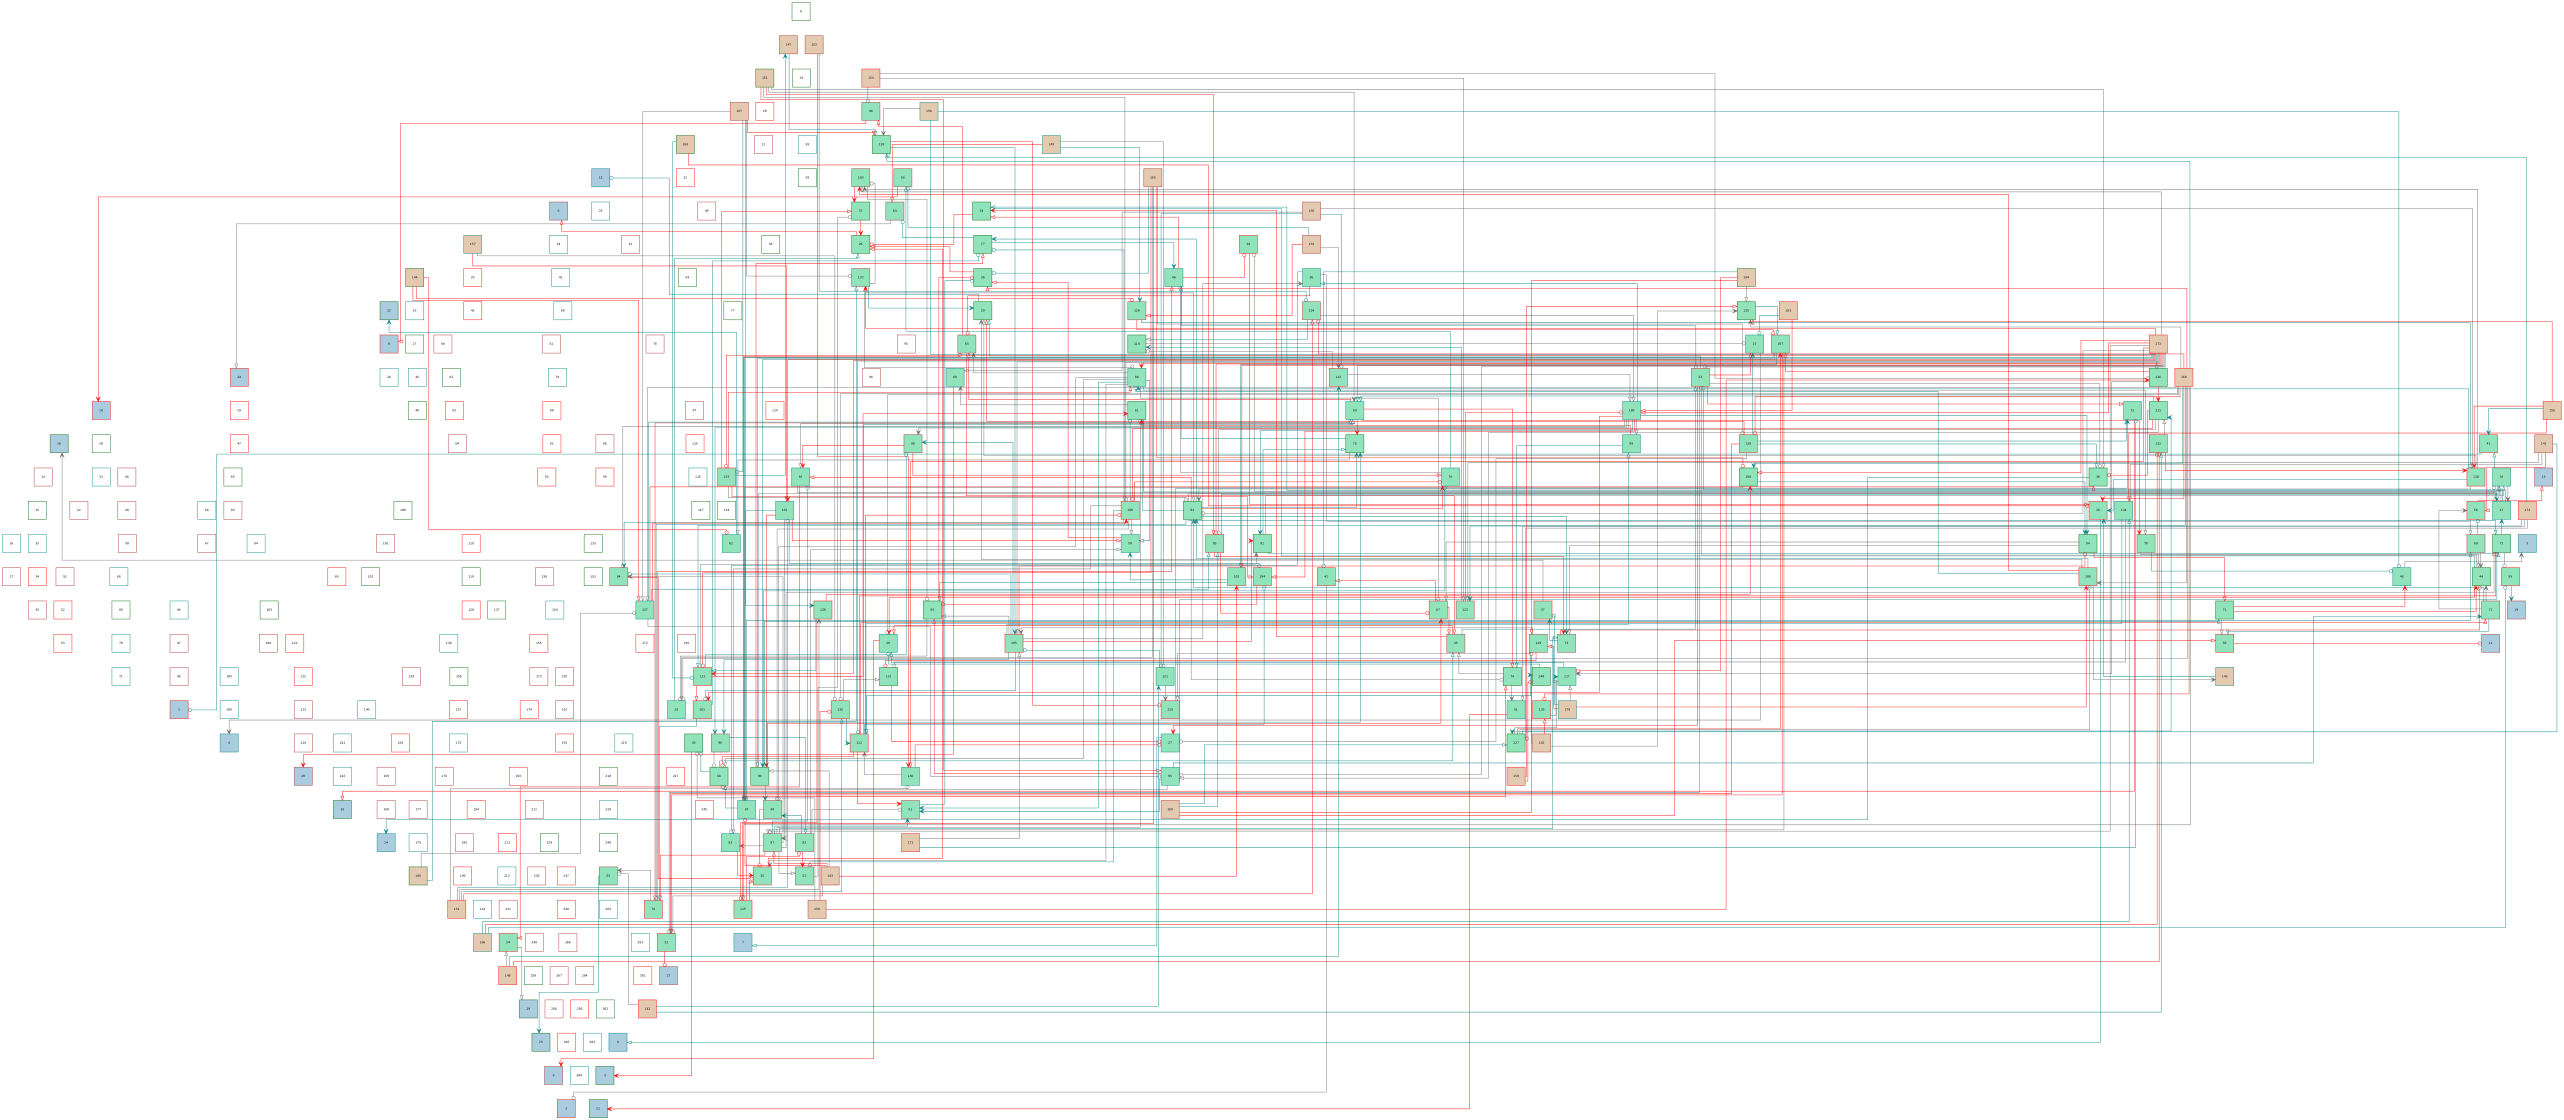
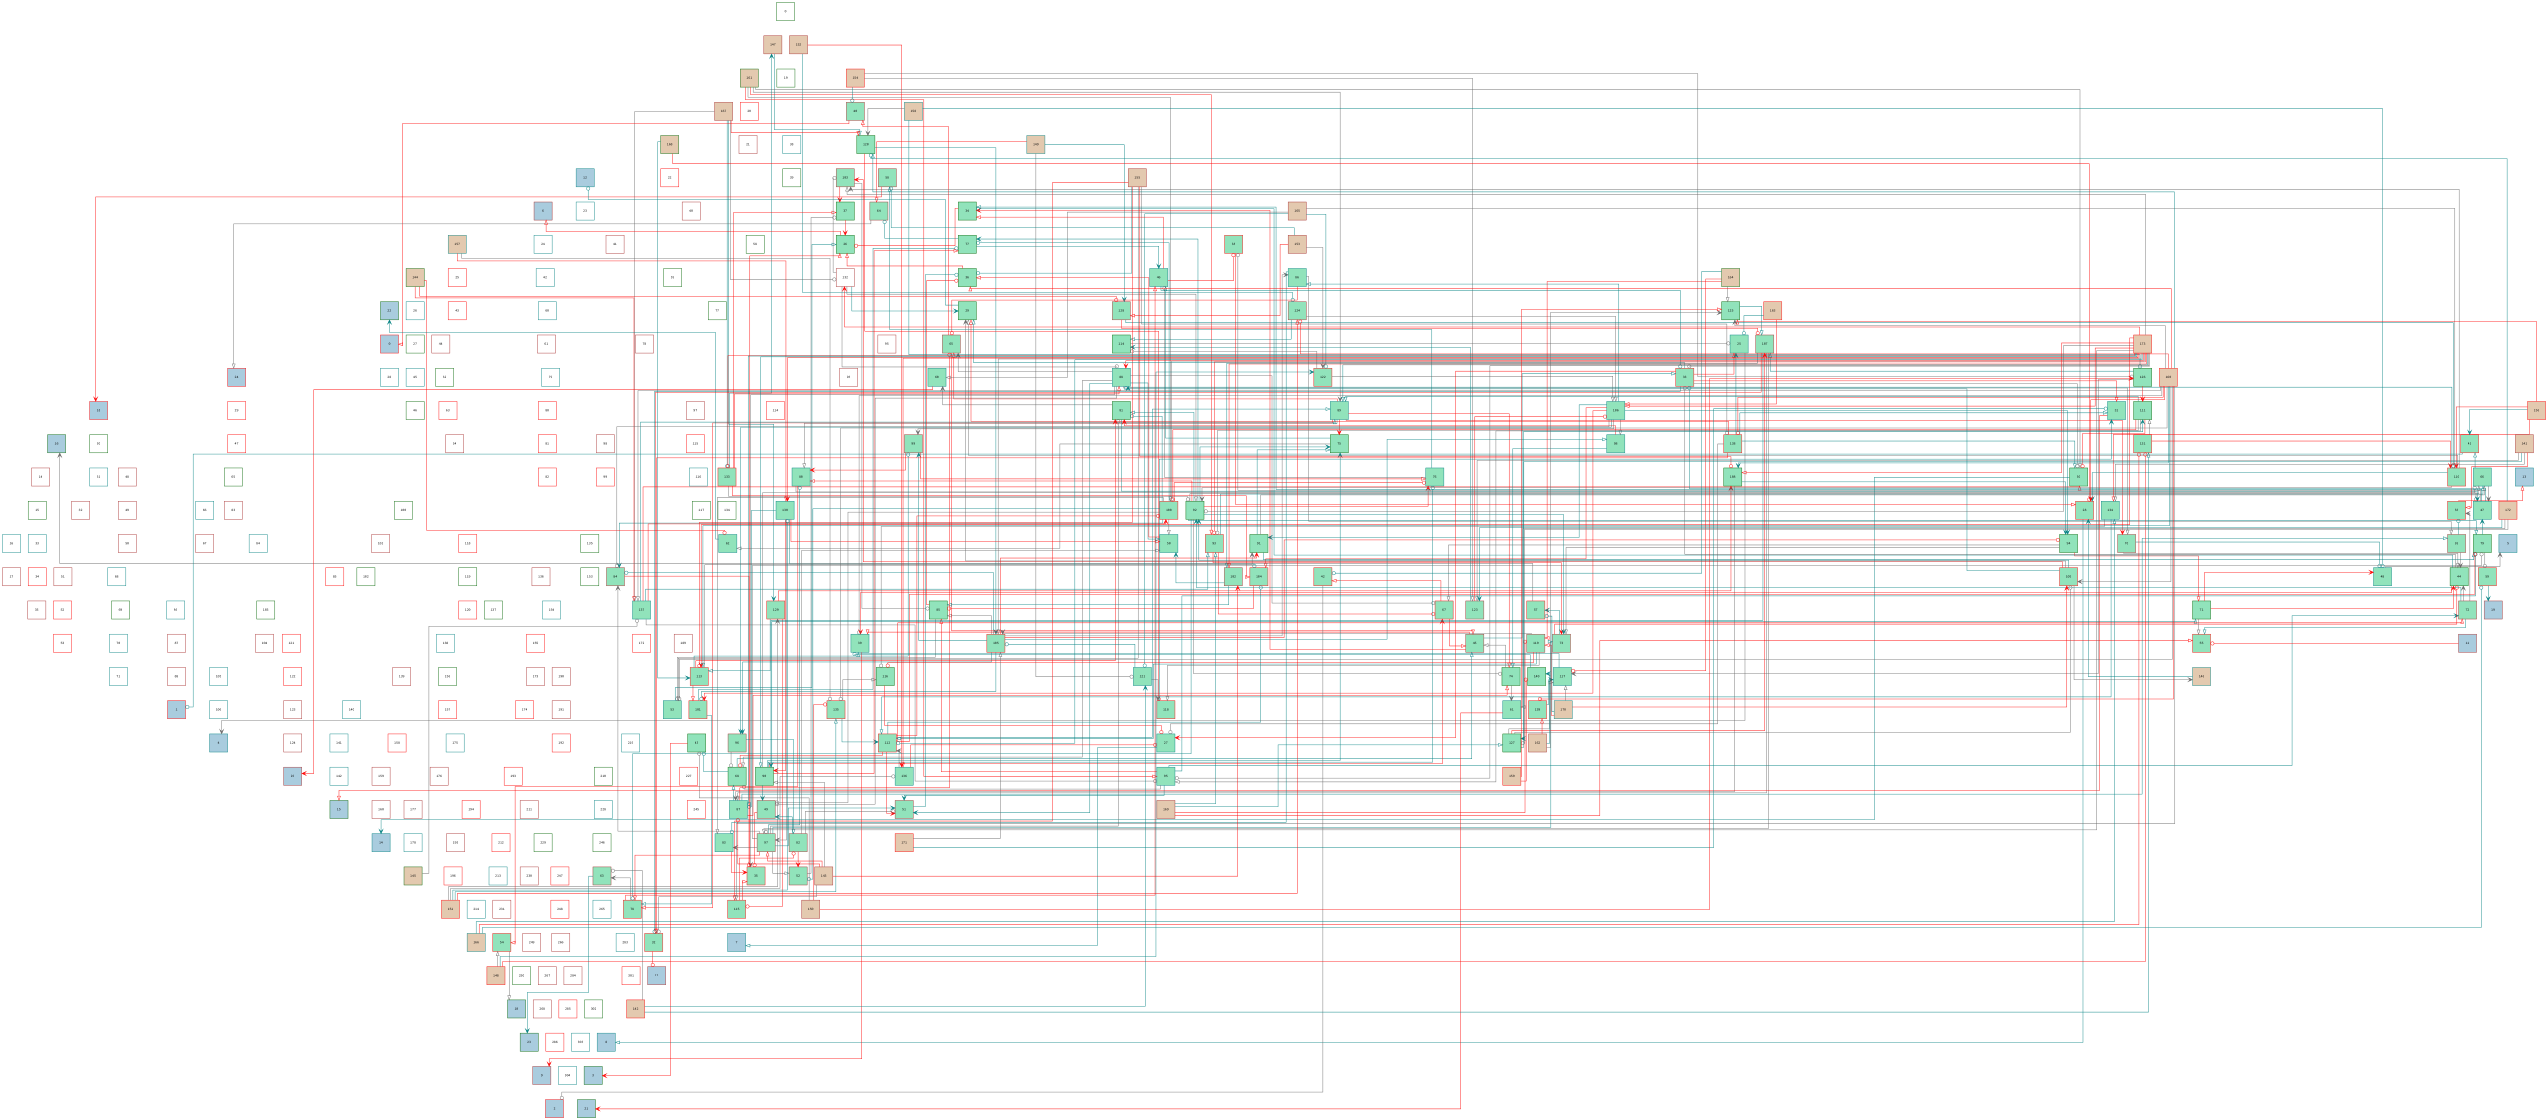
node "132": fillcolor #91e3bb -> #ffffff
edge "126" -> "107": color red -> teal
edge "168" -> "113": arrowhead odot -> vee
node "13": color brown -> teal
edge "55" -> "11": reversed
edge "145" -> "132": removed
